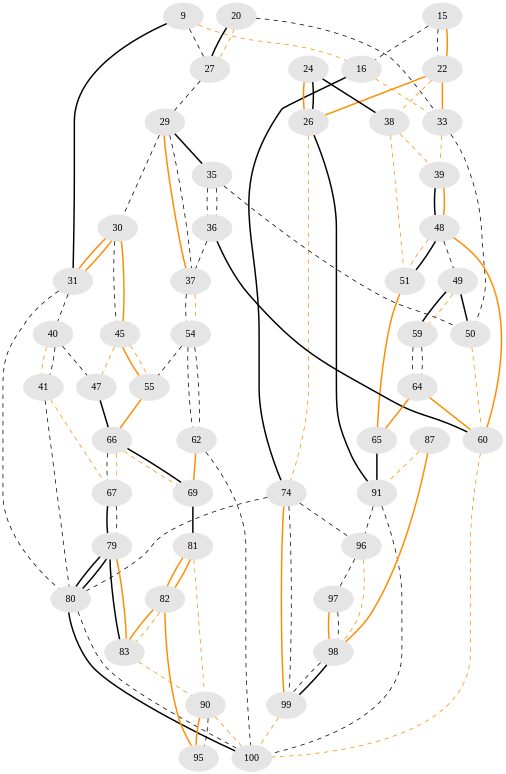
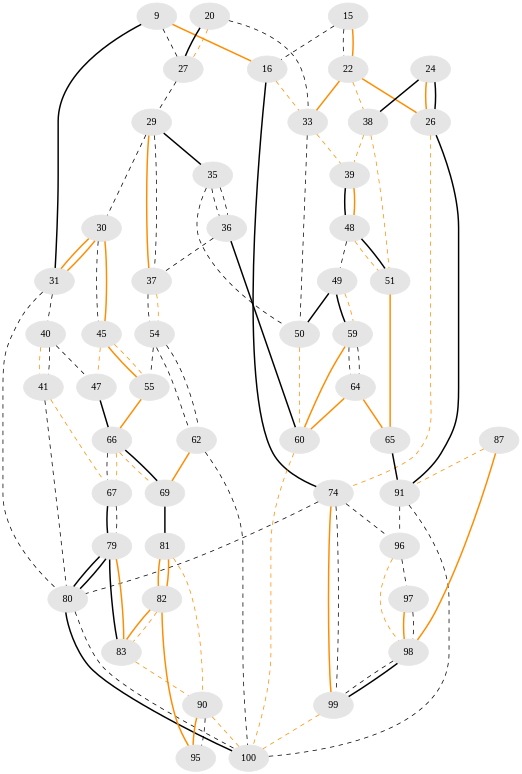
edge "9" -- "16": style dashed -> bold
edge "48" -- "60": now "59" -- "60"
